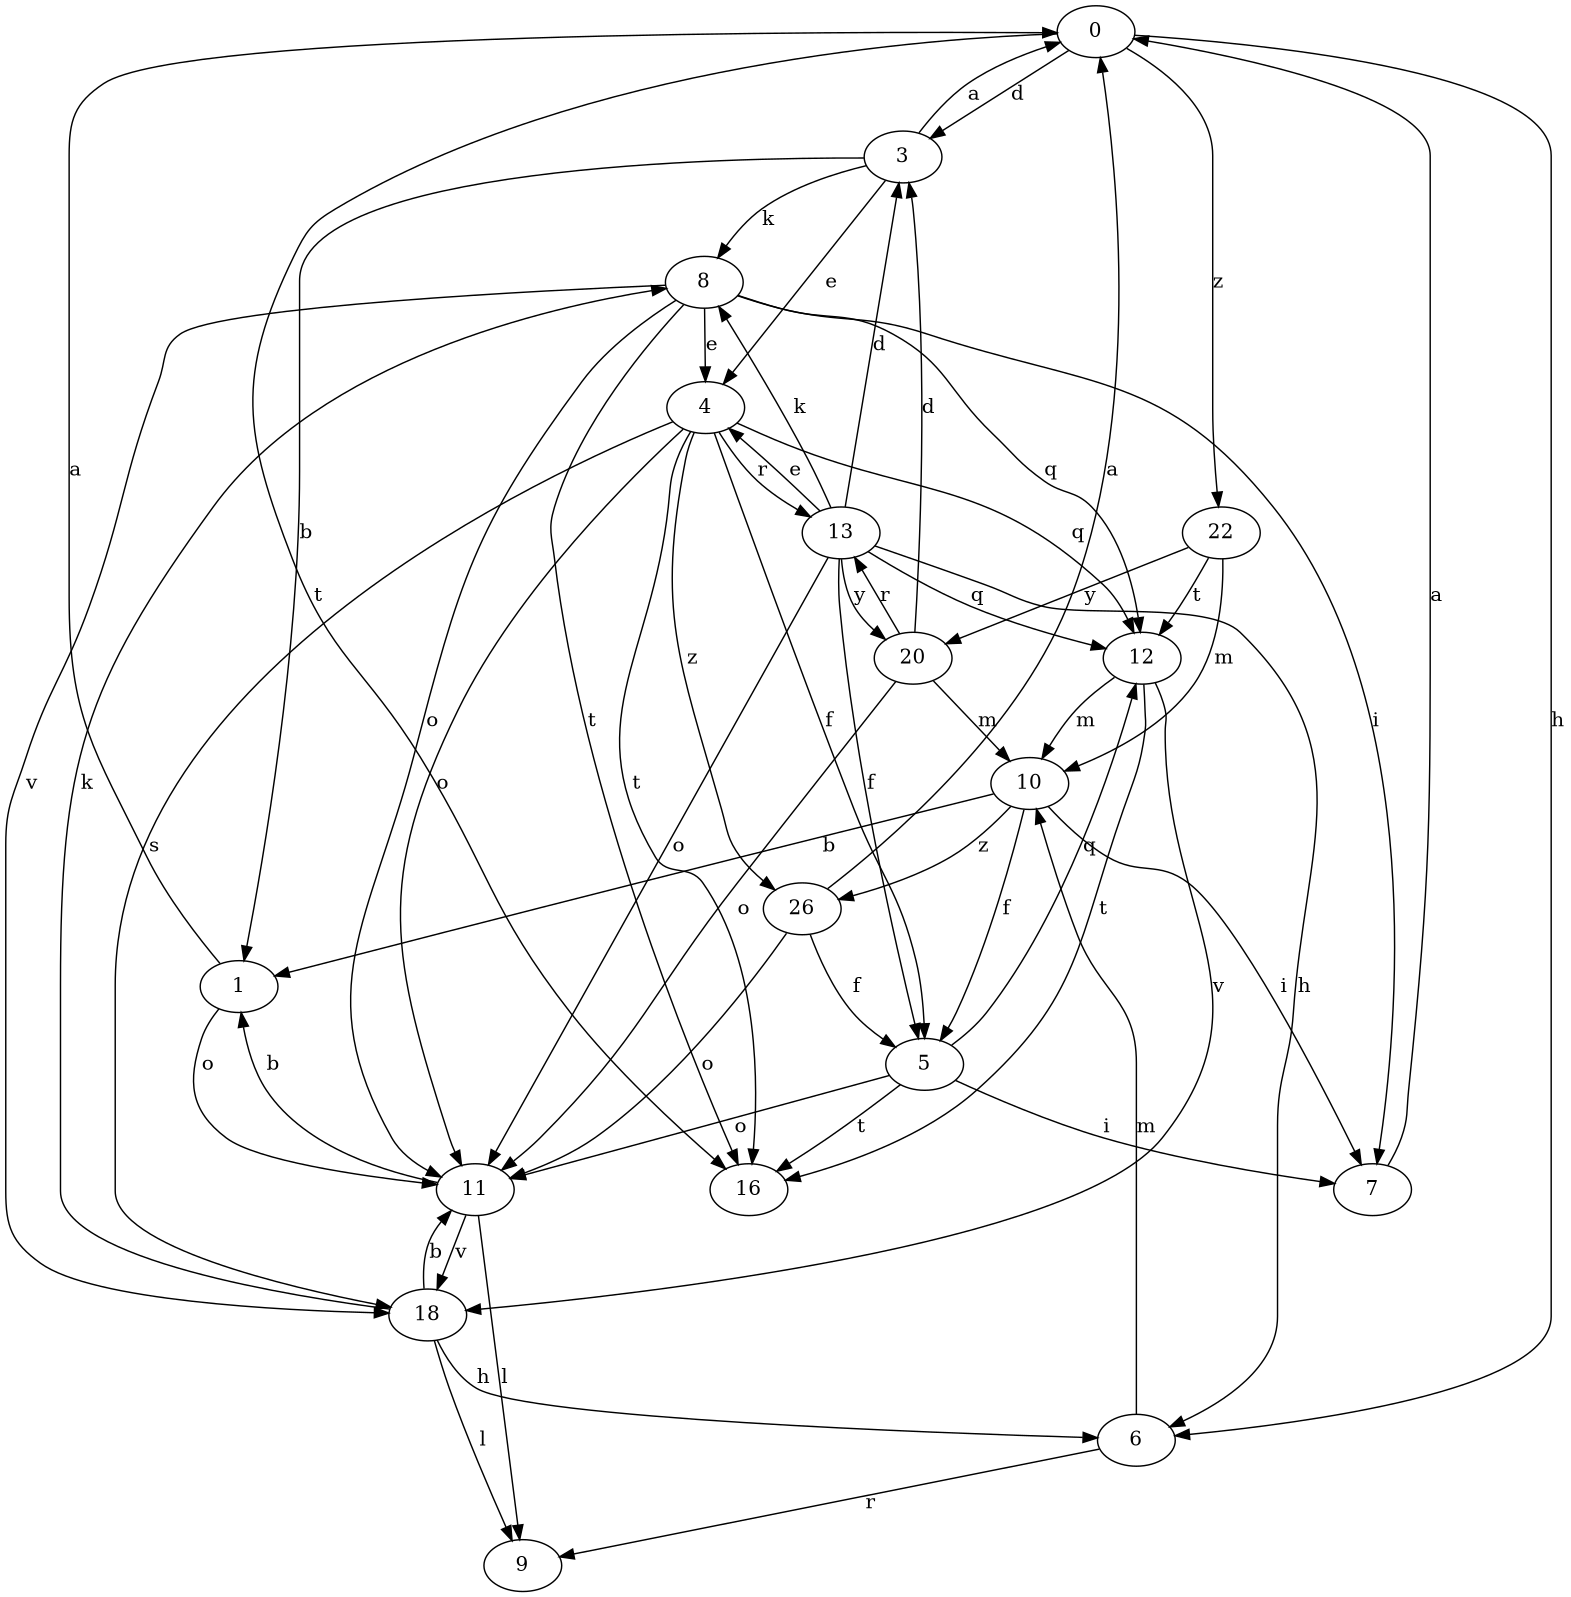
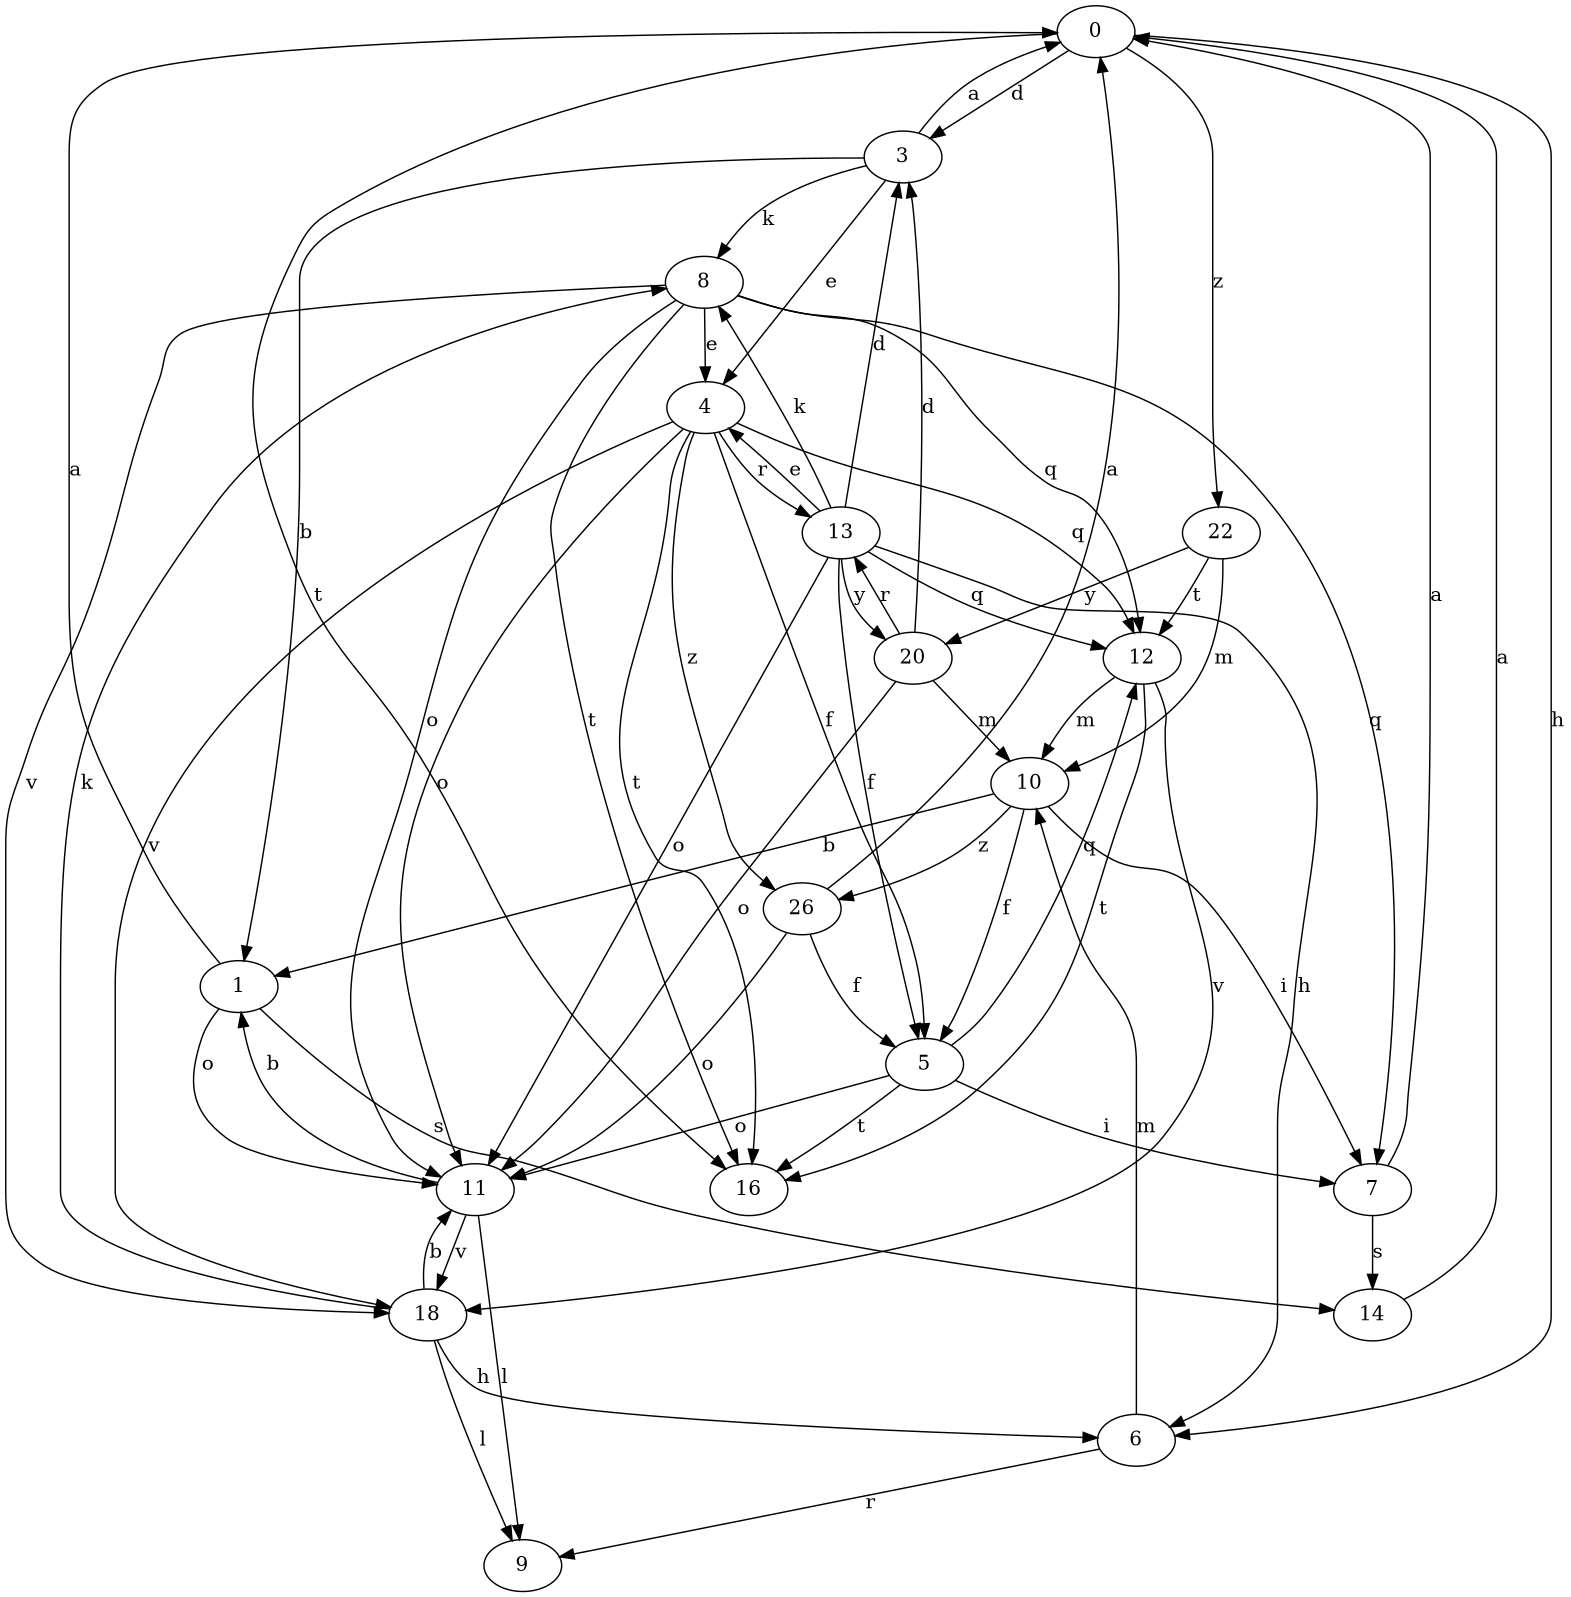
edge "8" -> "7": label "i" -> "q"
edge "4" -> "18": label "s" -> "v"
node "14": added
